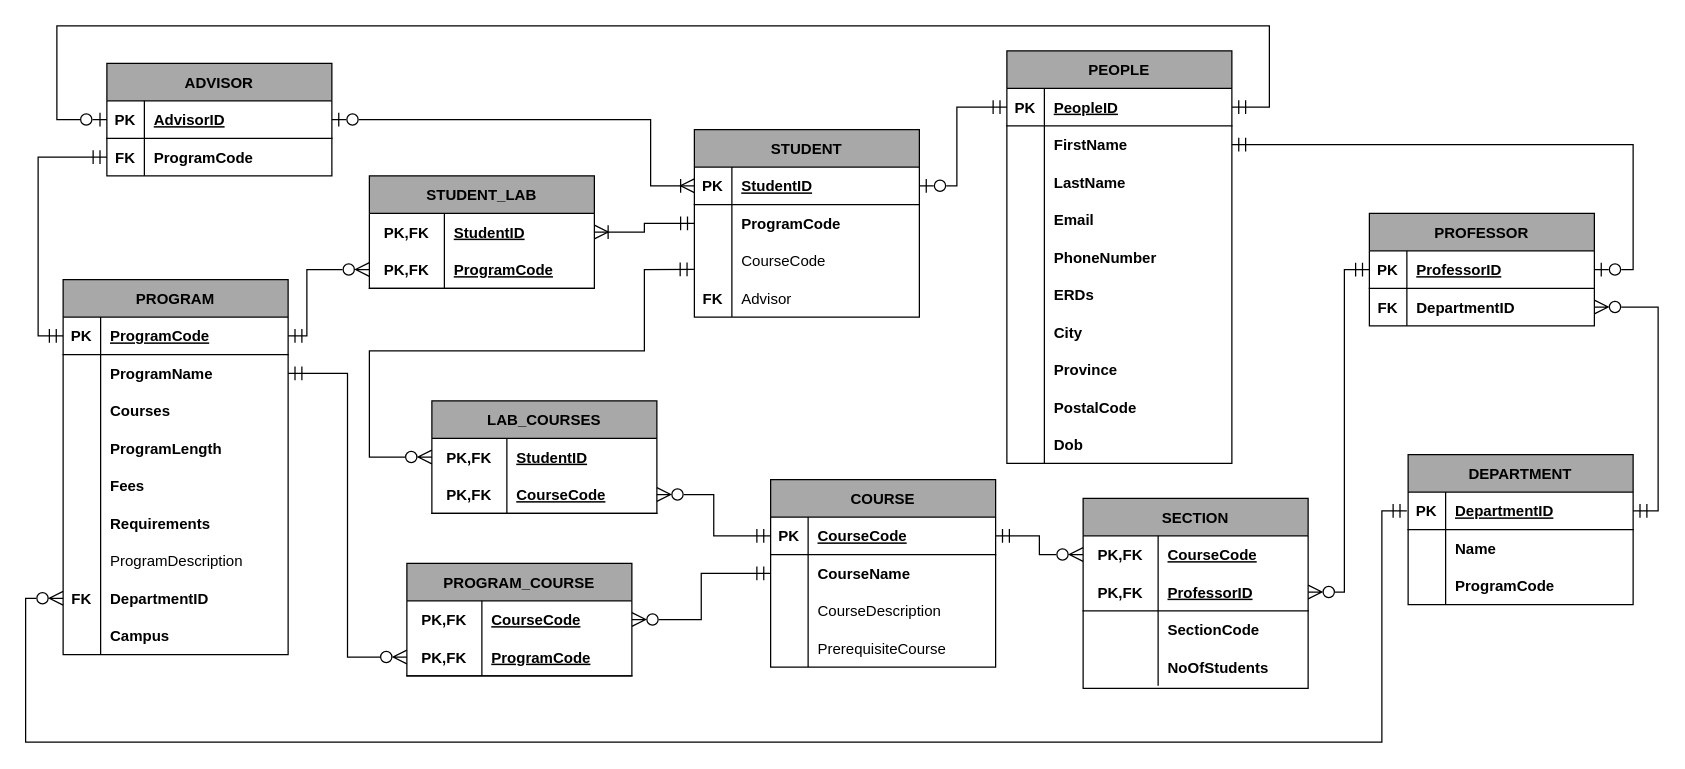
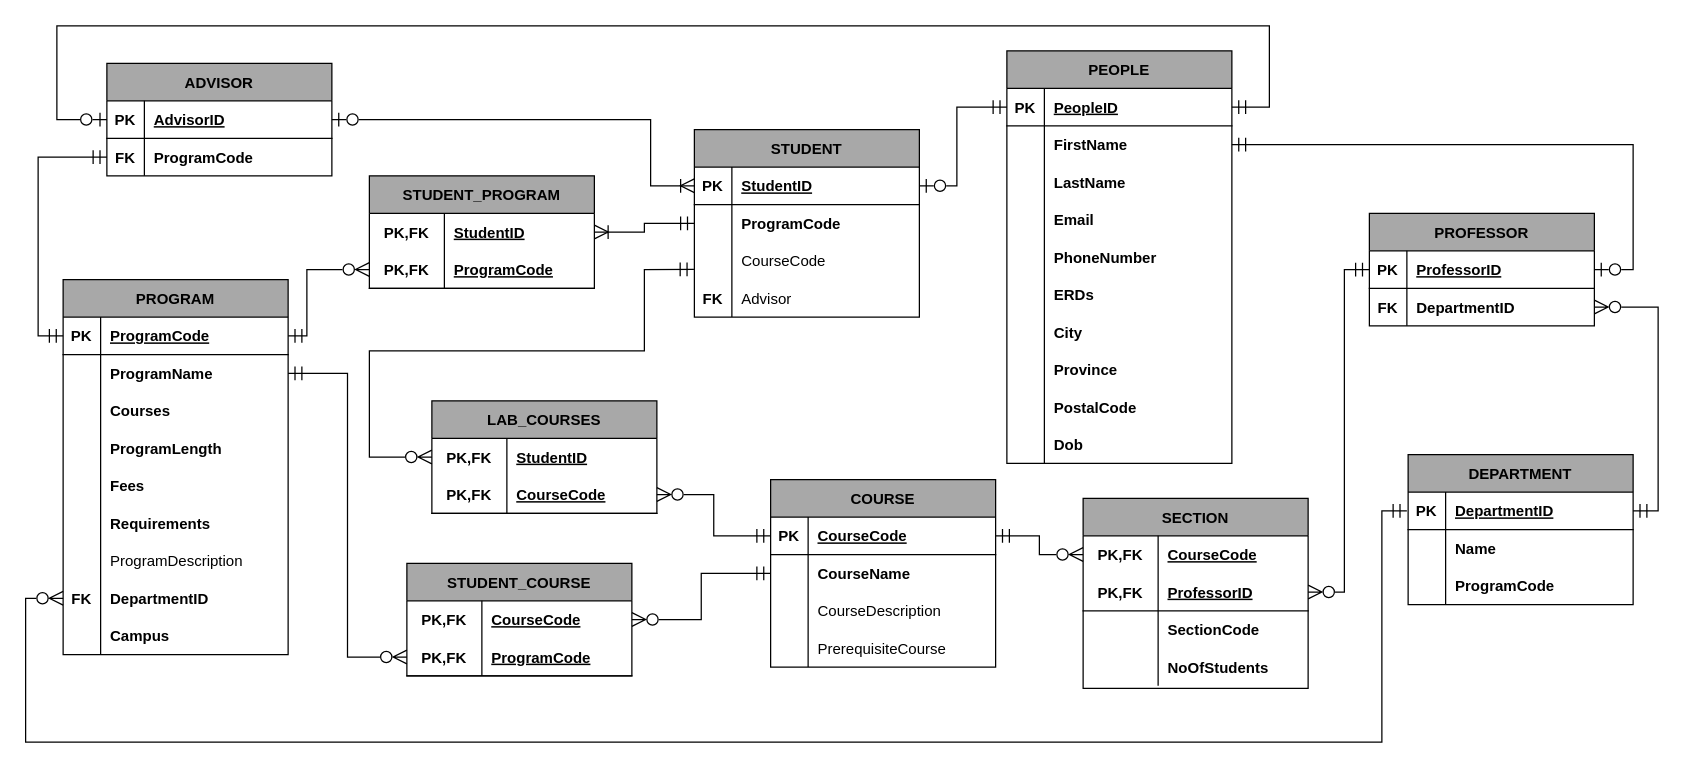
node "STUDENT_LAB": label "STUDENT_LAB" -> "STUDENT_PROGRAM"
node "PROGRAM_COURSE": label "PROGRAM_COURSE" -> "STUDENT_COURSE"
